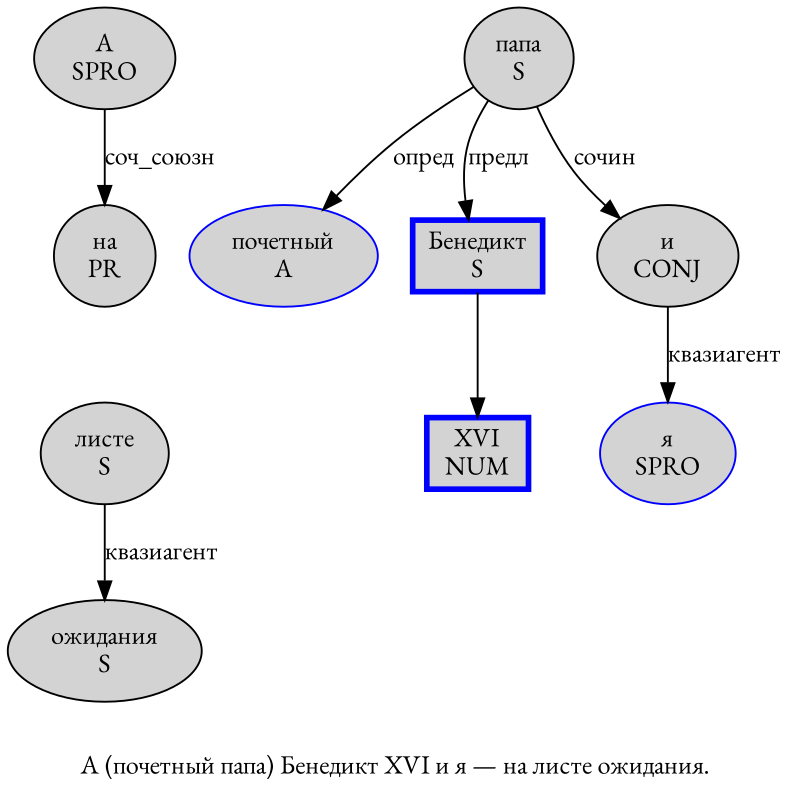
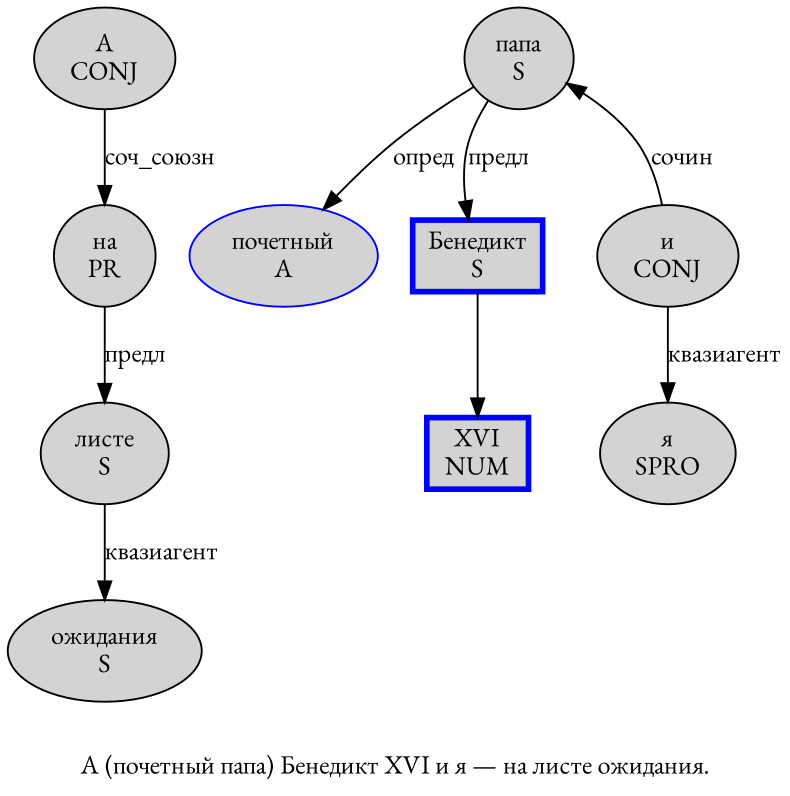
node "А SPRO": label "А SPRO" -> "А CONJ"
edge "папа S" -> "и CONJ": reversed
edge "на PR" -> "листе S": added, label "предл"
node "я SPRO": color blue -> black
